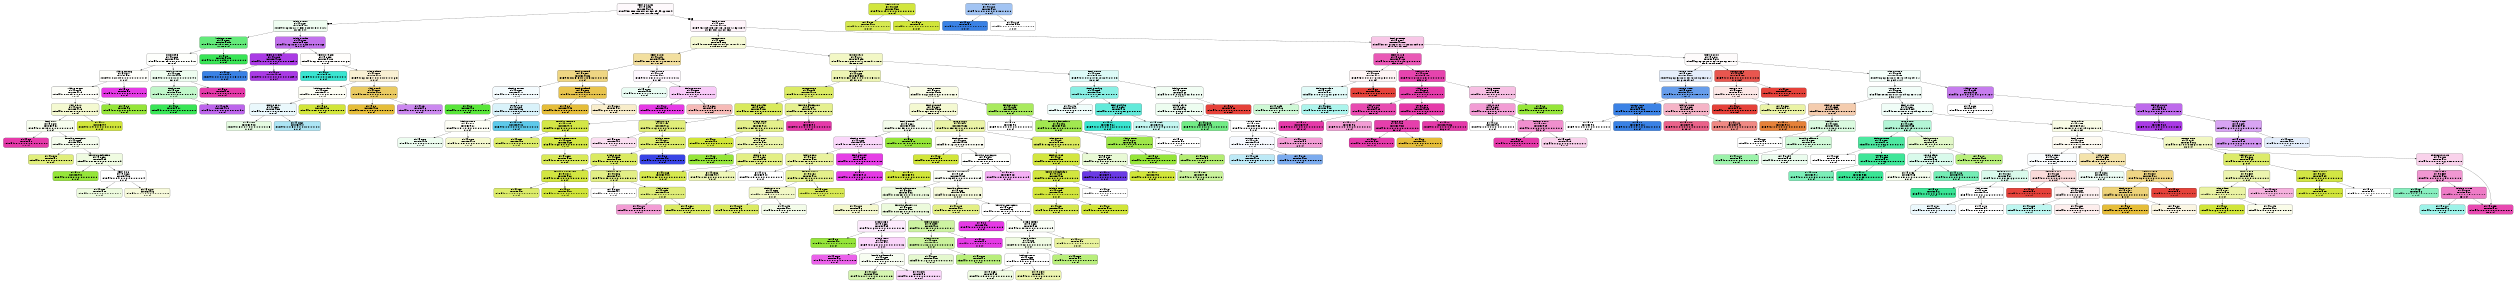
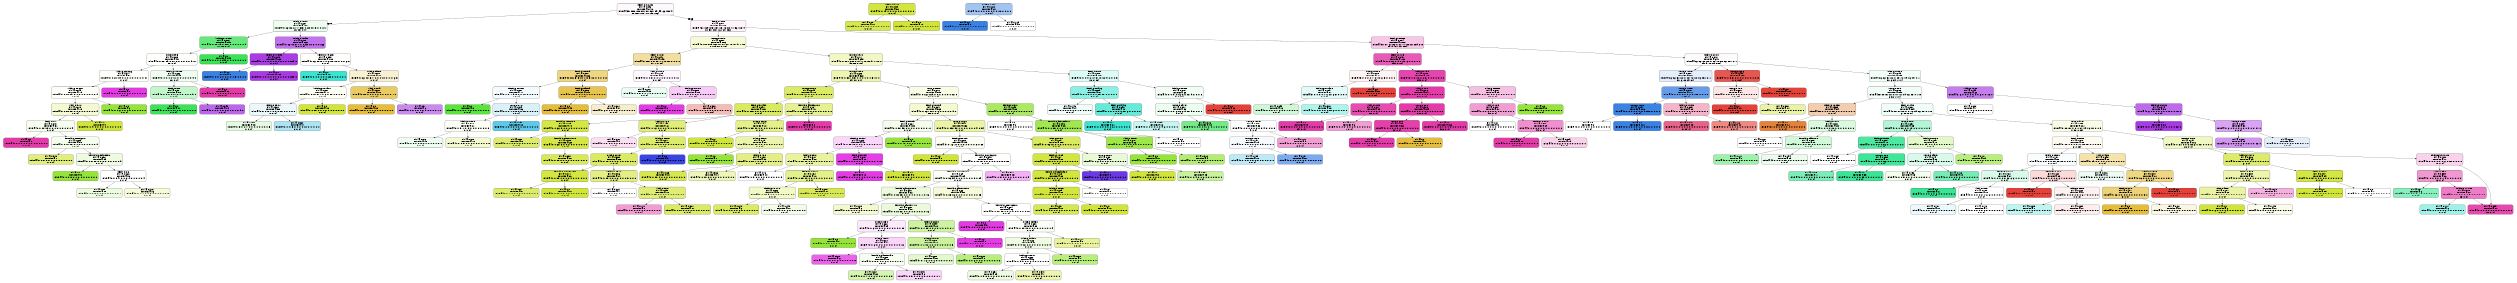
node "gini = 0.443": removed
